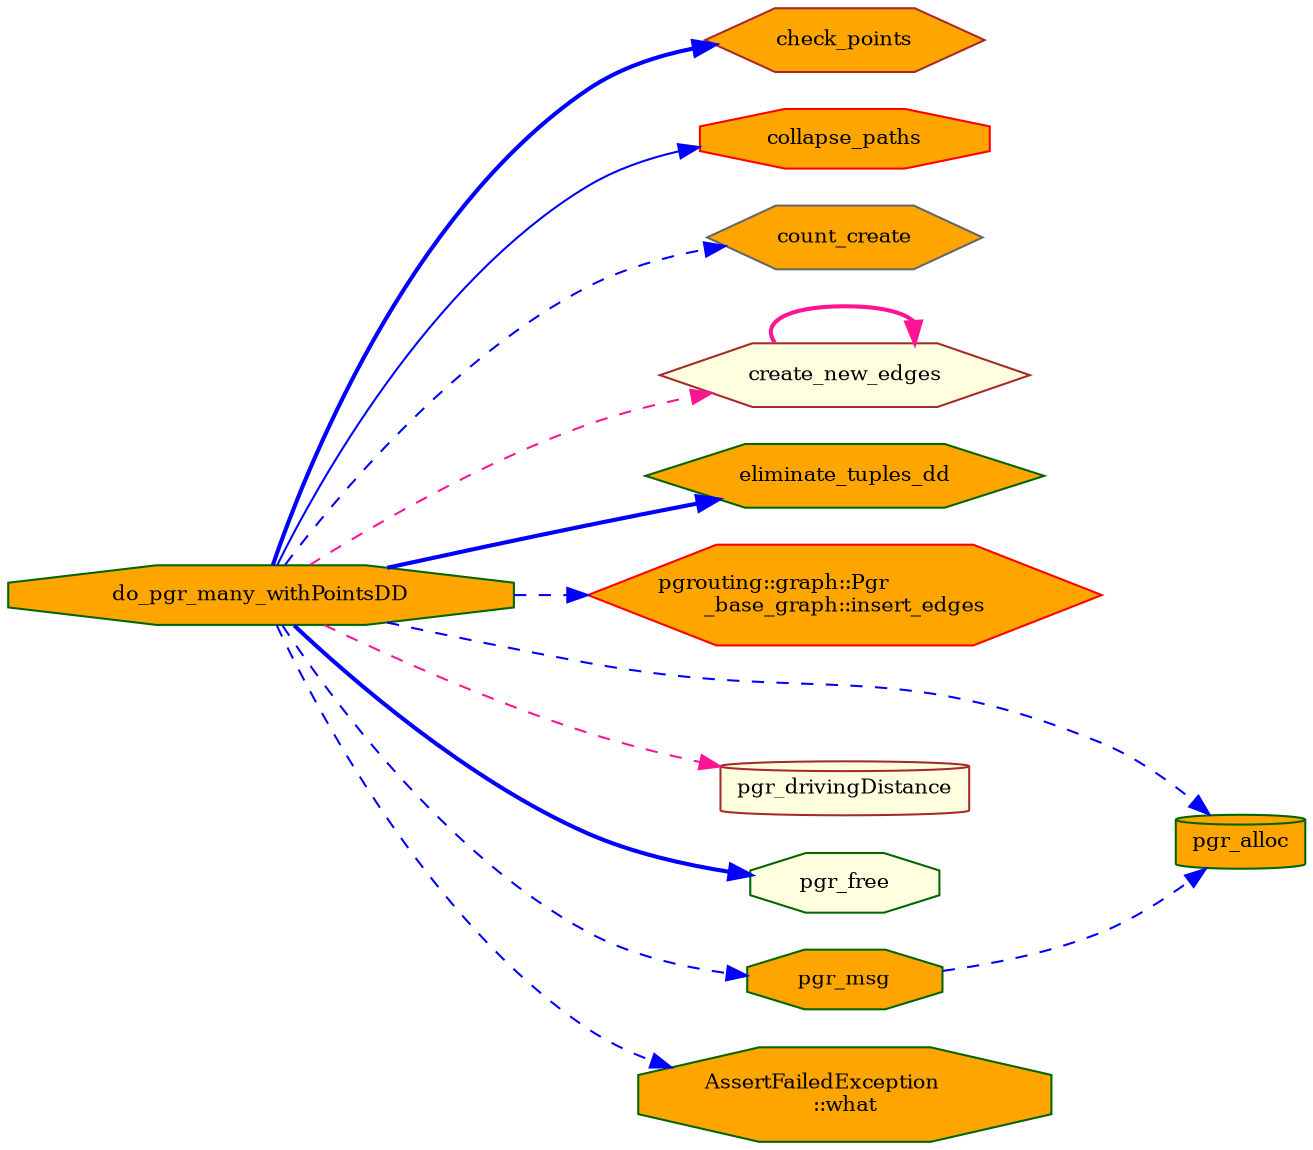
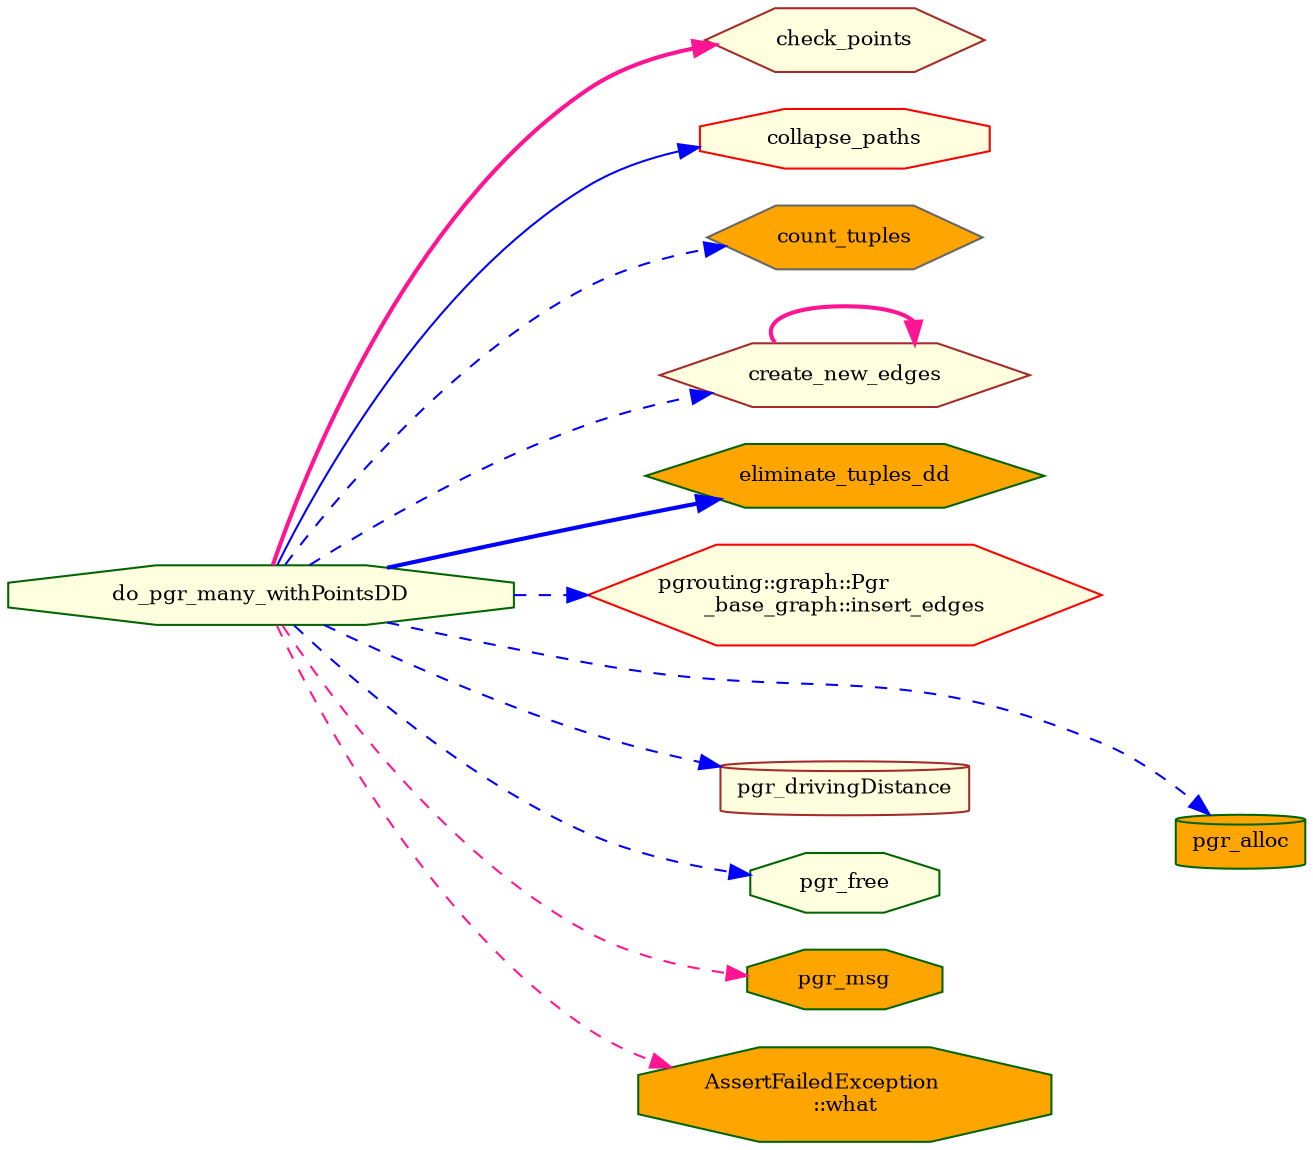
node "check_points": fillcolor orange -> lightyellow
node "collapse_paths": fillcolor orange -> lightyellow
node "count_create": label "count_create" -> "count_tuples"
edge "do_pgr_many_withPointsDD" -> "check_points": color blue -> deeppink
edge "do_pgr_many_withPointsDD" -> "create_new_edges": color deeppink -> blue
node "do_pgr_many_withPointsDD": fillcolor orange -> lightyellow
node "pgrouting::graph::Pgr _base_graph::insert_edges": fillcolor orange -> lightyellow
edge "do_pgr_many_withPointsDD" -> "pgr_drivingDistance": color deeppink -> blue
edge "do_pgr_many_withPointsDD" -> "pgr_free": style bold -> dashed
edge "do_pgr_many_withPointsDD" -> "pgr_msg": color blue -> deeppink
edge "do_pgr_many_withPointsDD" -> "AssertFailedException ::what": color blue -> deeppink
edge "pgr_msg" -> "pgr_alloc": removed
